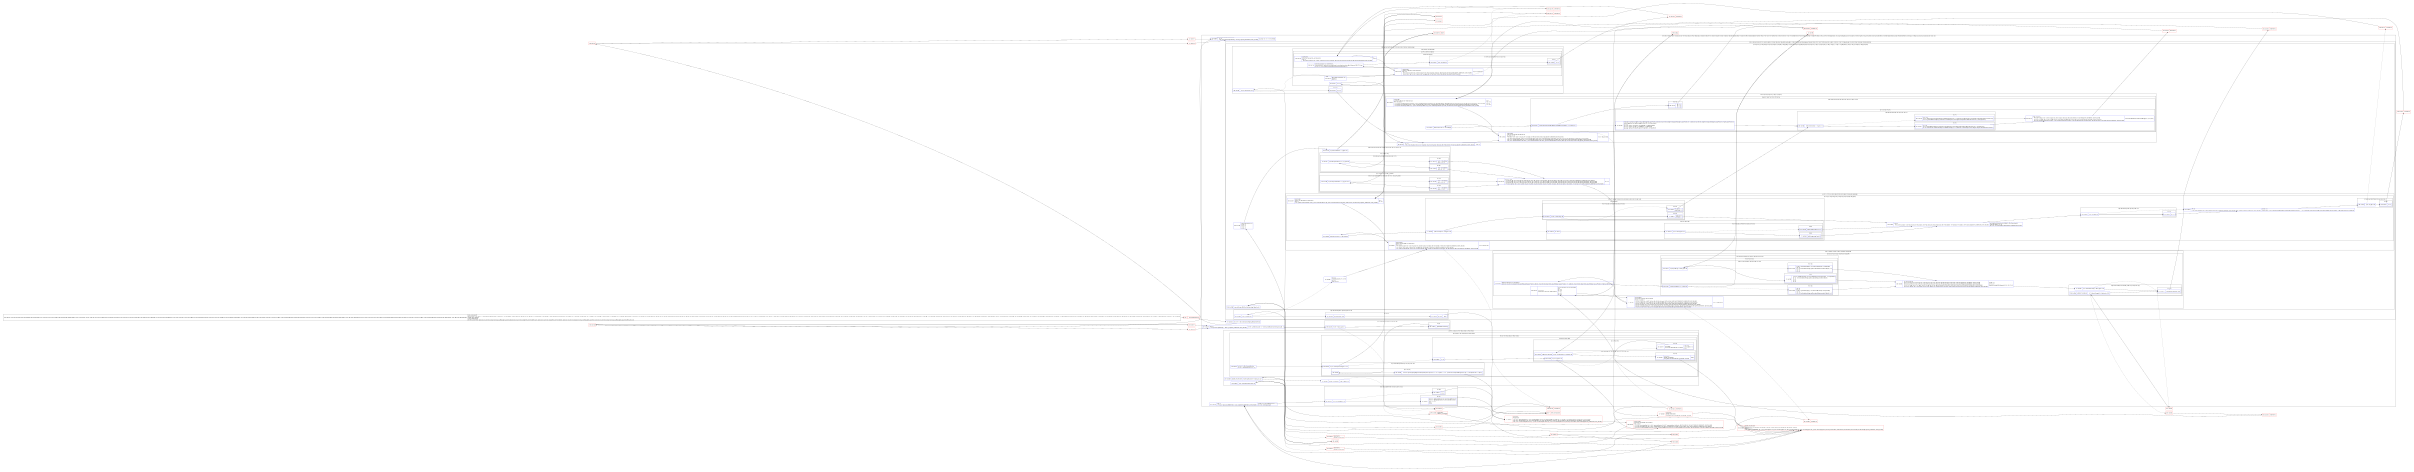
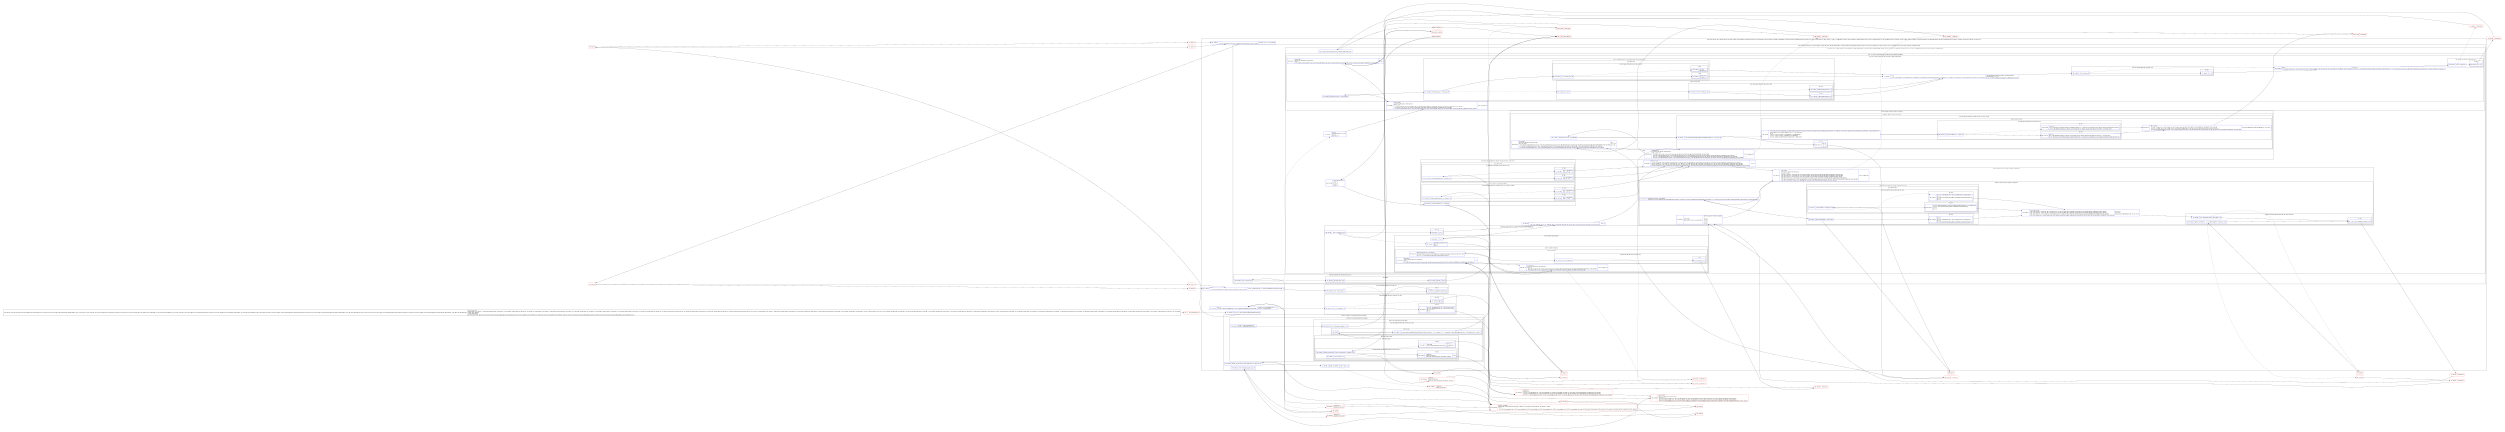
edge "174: 0x00c8" -> "200: 0x016d": now "174: 0x00c8" -> "179: 0x00d7"
node "155: 0x0066": removed
